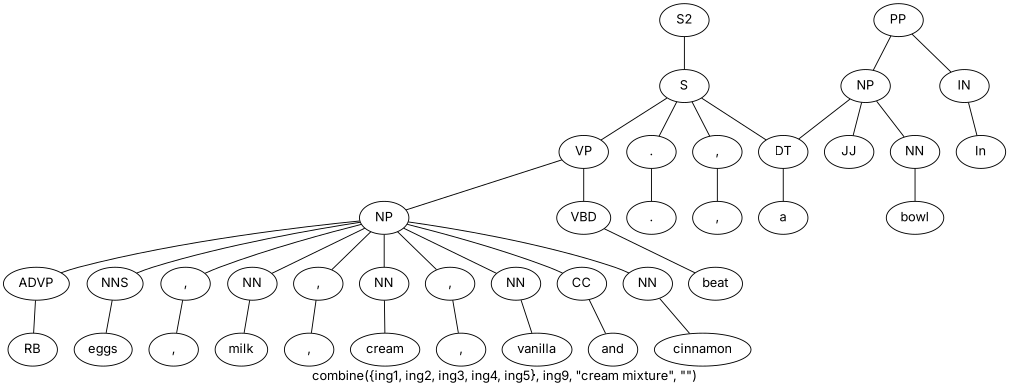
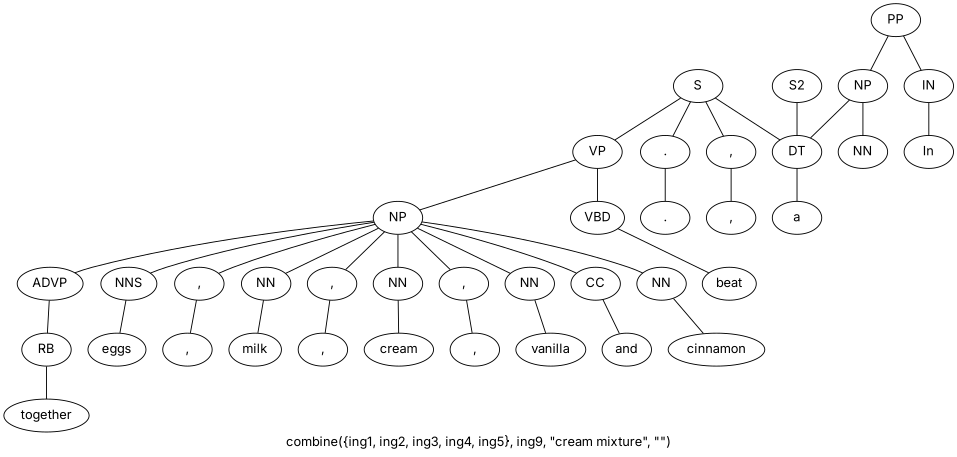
edge "S2" -- "S": now "S2" -- "DT"
node "JJ": removed
node "bowl": removed
node "together": added
